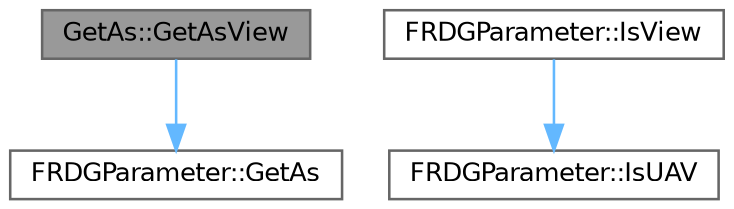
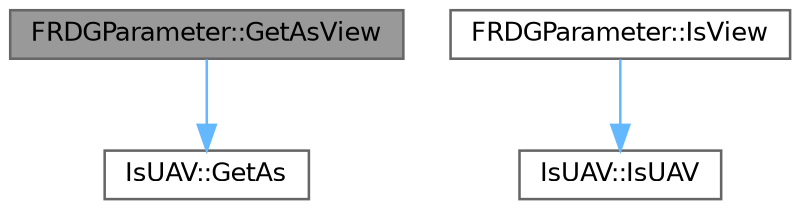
node "GetAs::GetAsView": label "GetAs::GetAsView" -> "FRDGParameter::GetAsView"
node "FRDGParameter::GetAs": label "FRDGParameter::GetAs" -> "IsUAV::GetAs"
node "FRDGParameter::IsUAV": label "FRDGParameter::IsUAV" -> "IsUAV::IsUAV"
